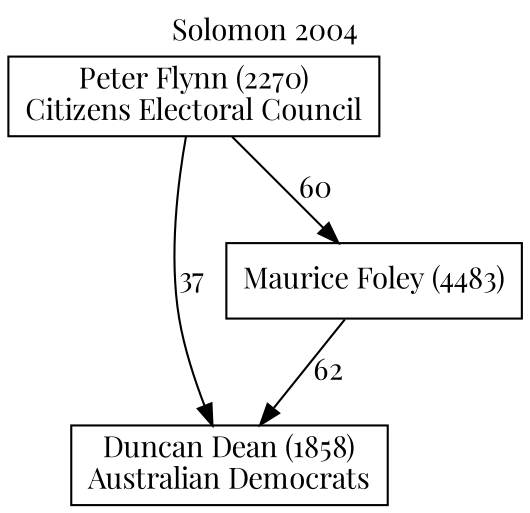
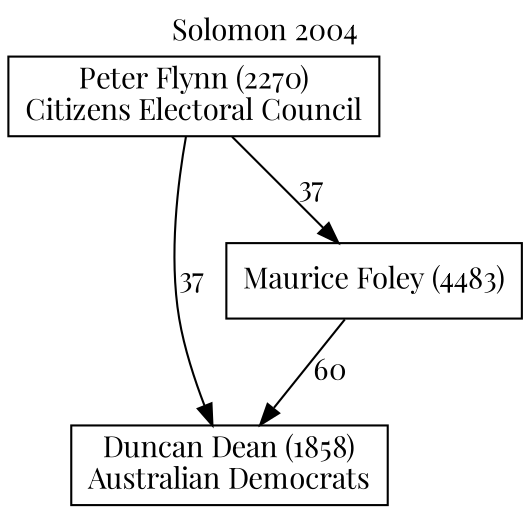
edge "Peter Flynn (2270) Citizens Electoral Council" -> "Maurice Foley (4483)": label "60" -> "37"
edge "Maurice Foley (4483)" -> "Duncan Dean (1858) Australian Democrats": label "62" -> "60"
